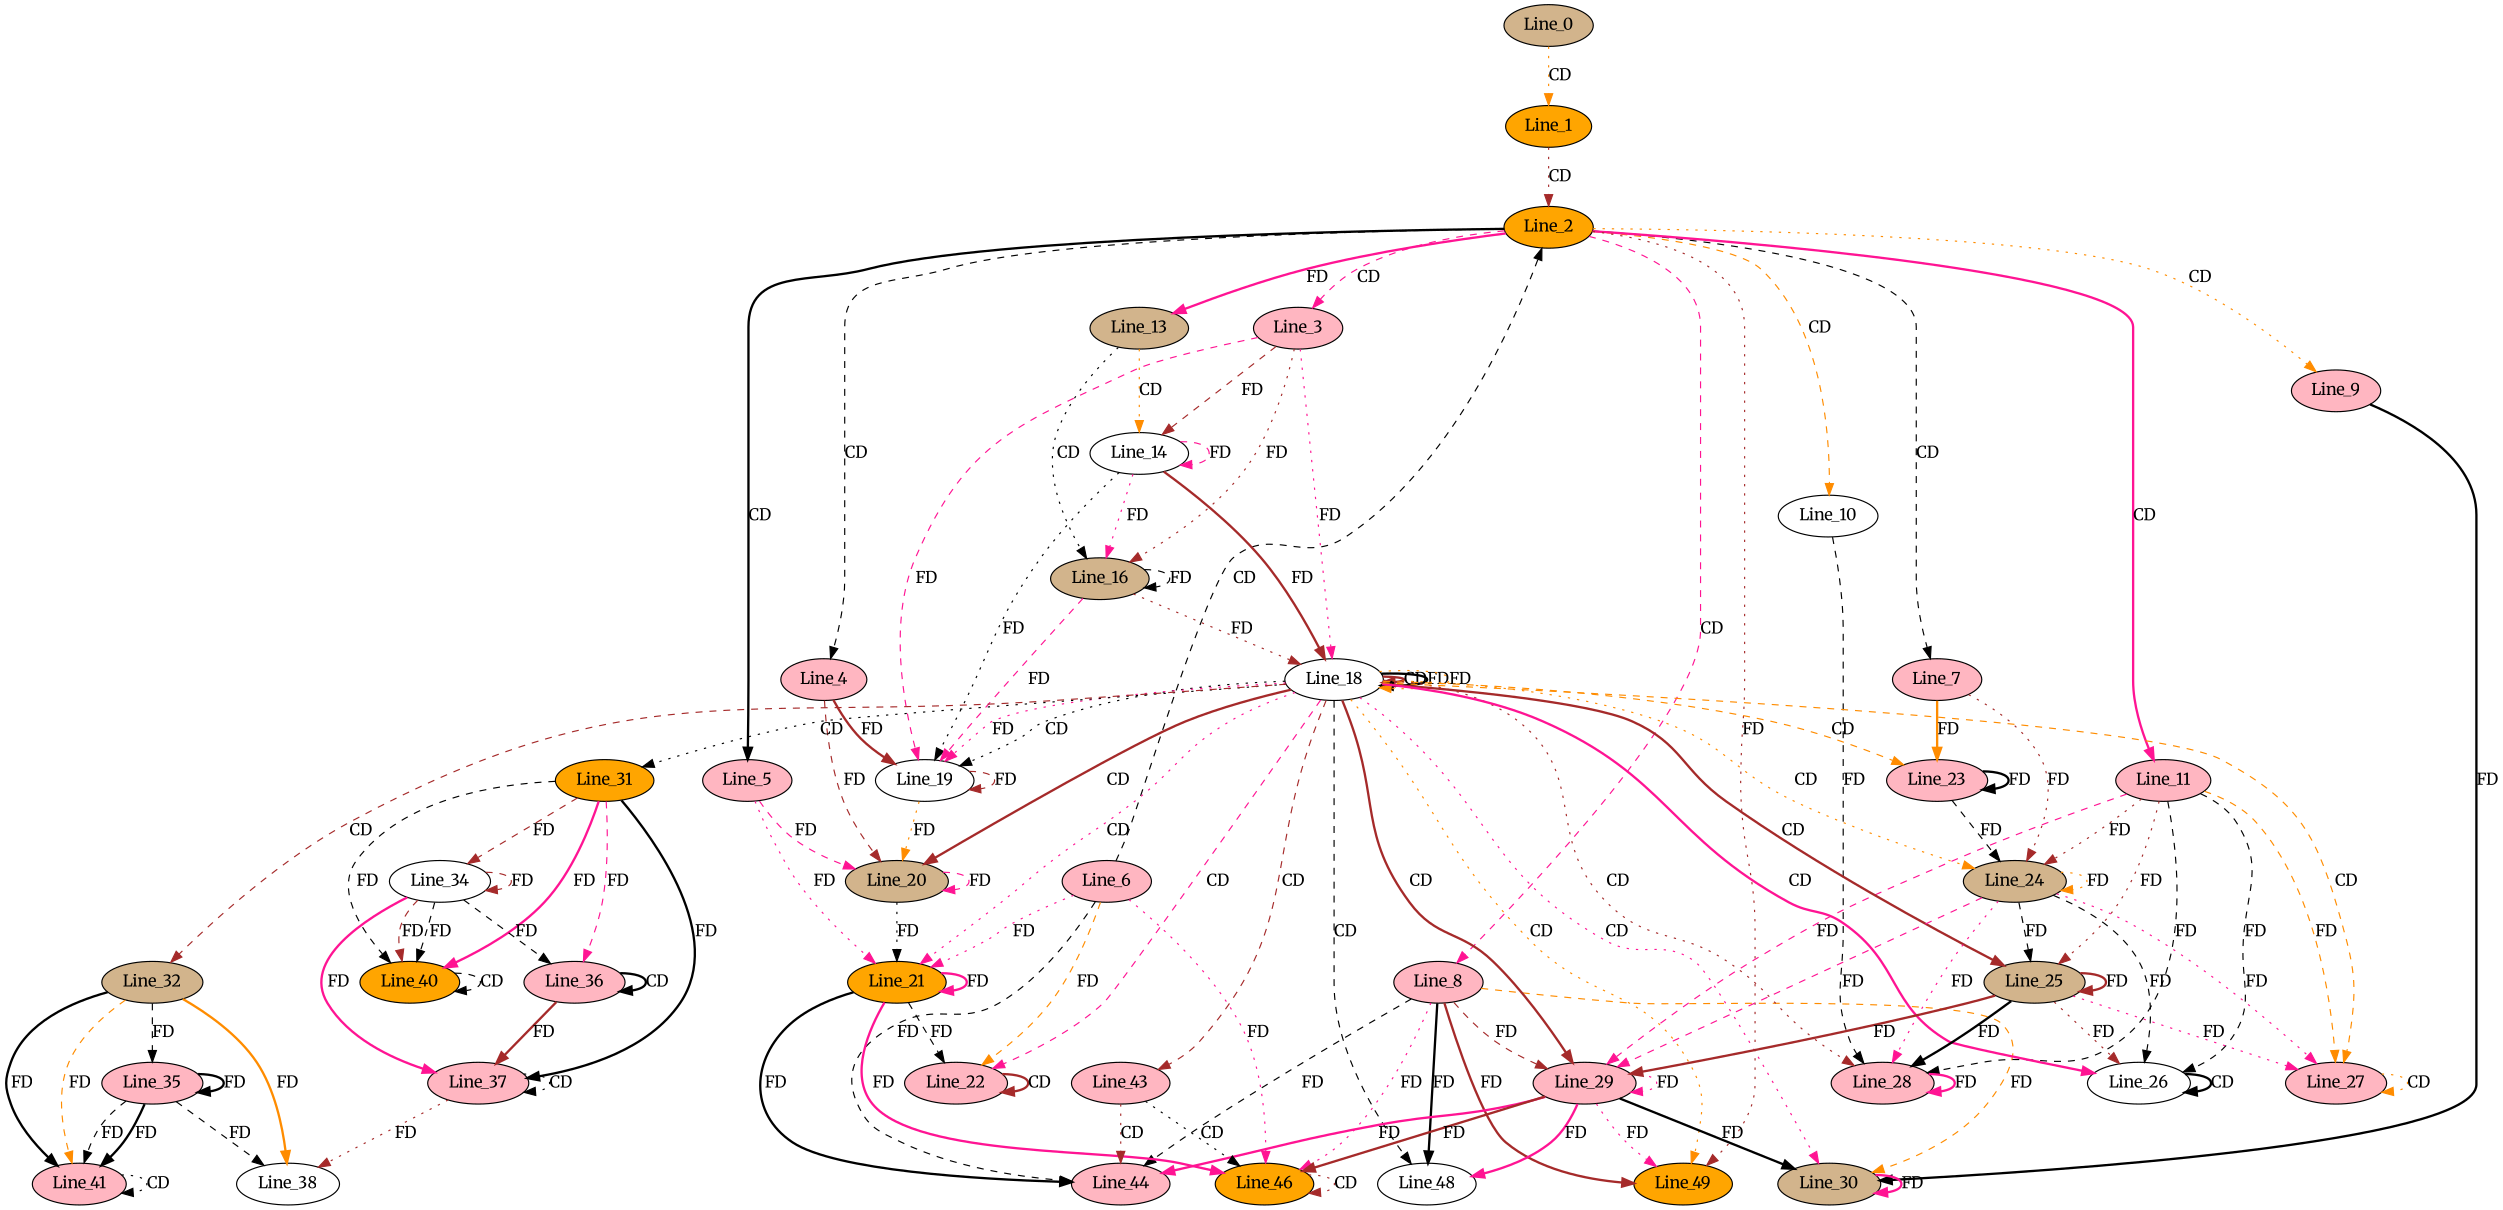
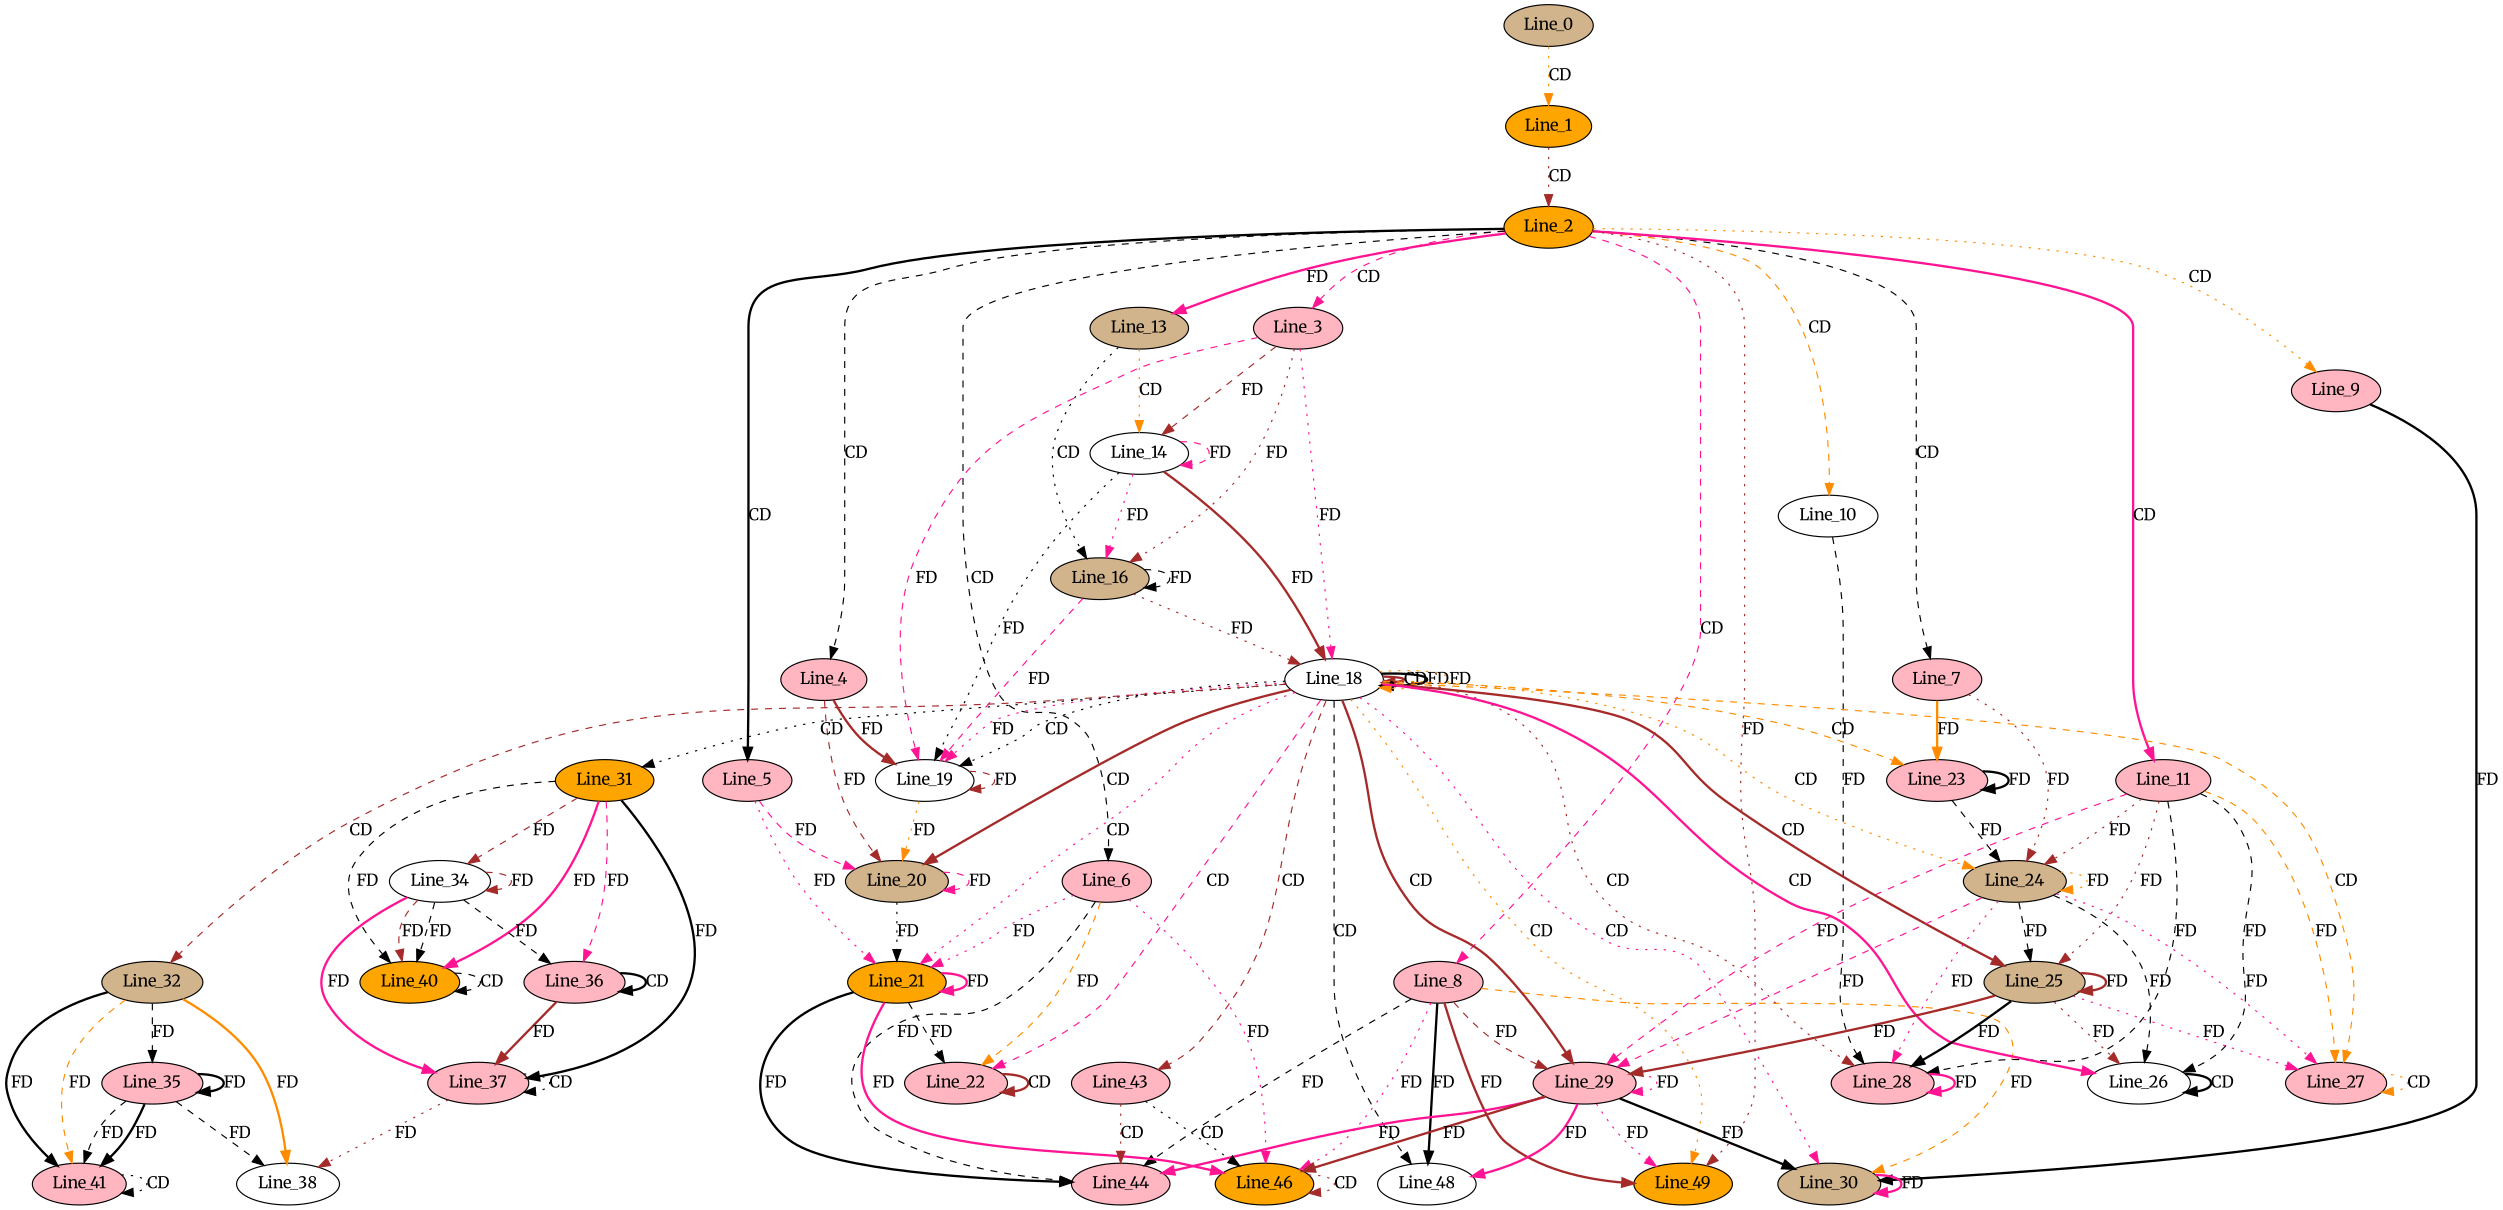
edge "Line_6" -> "Line_2": reversed
